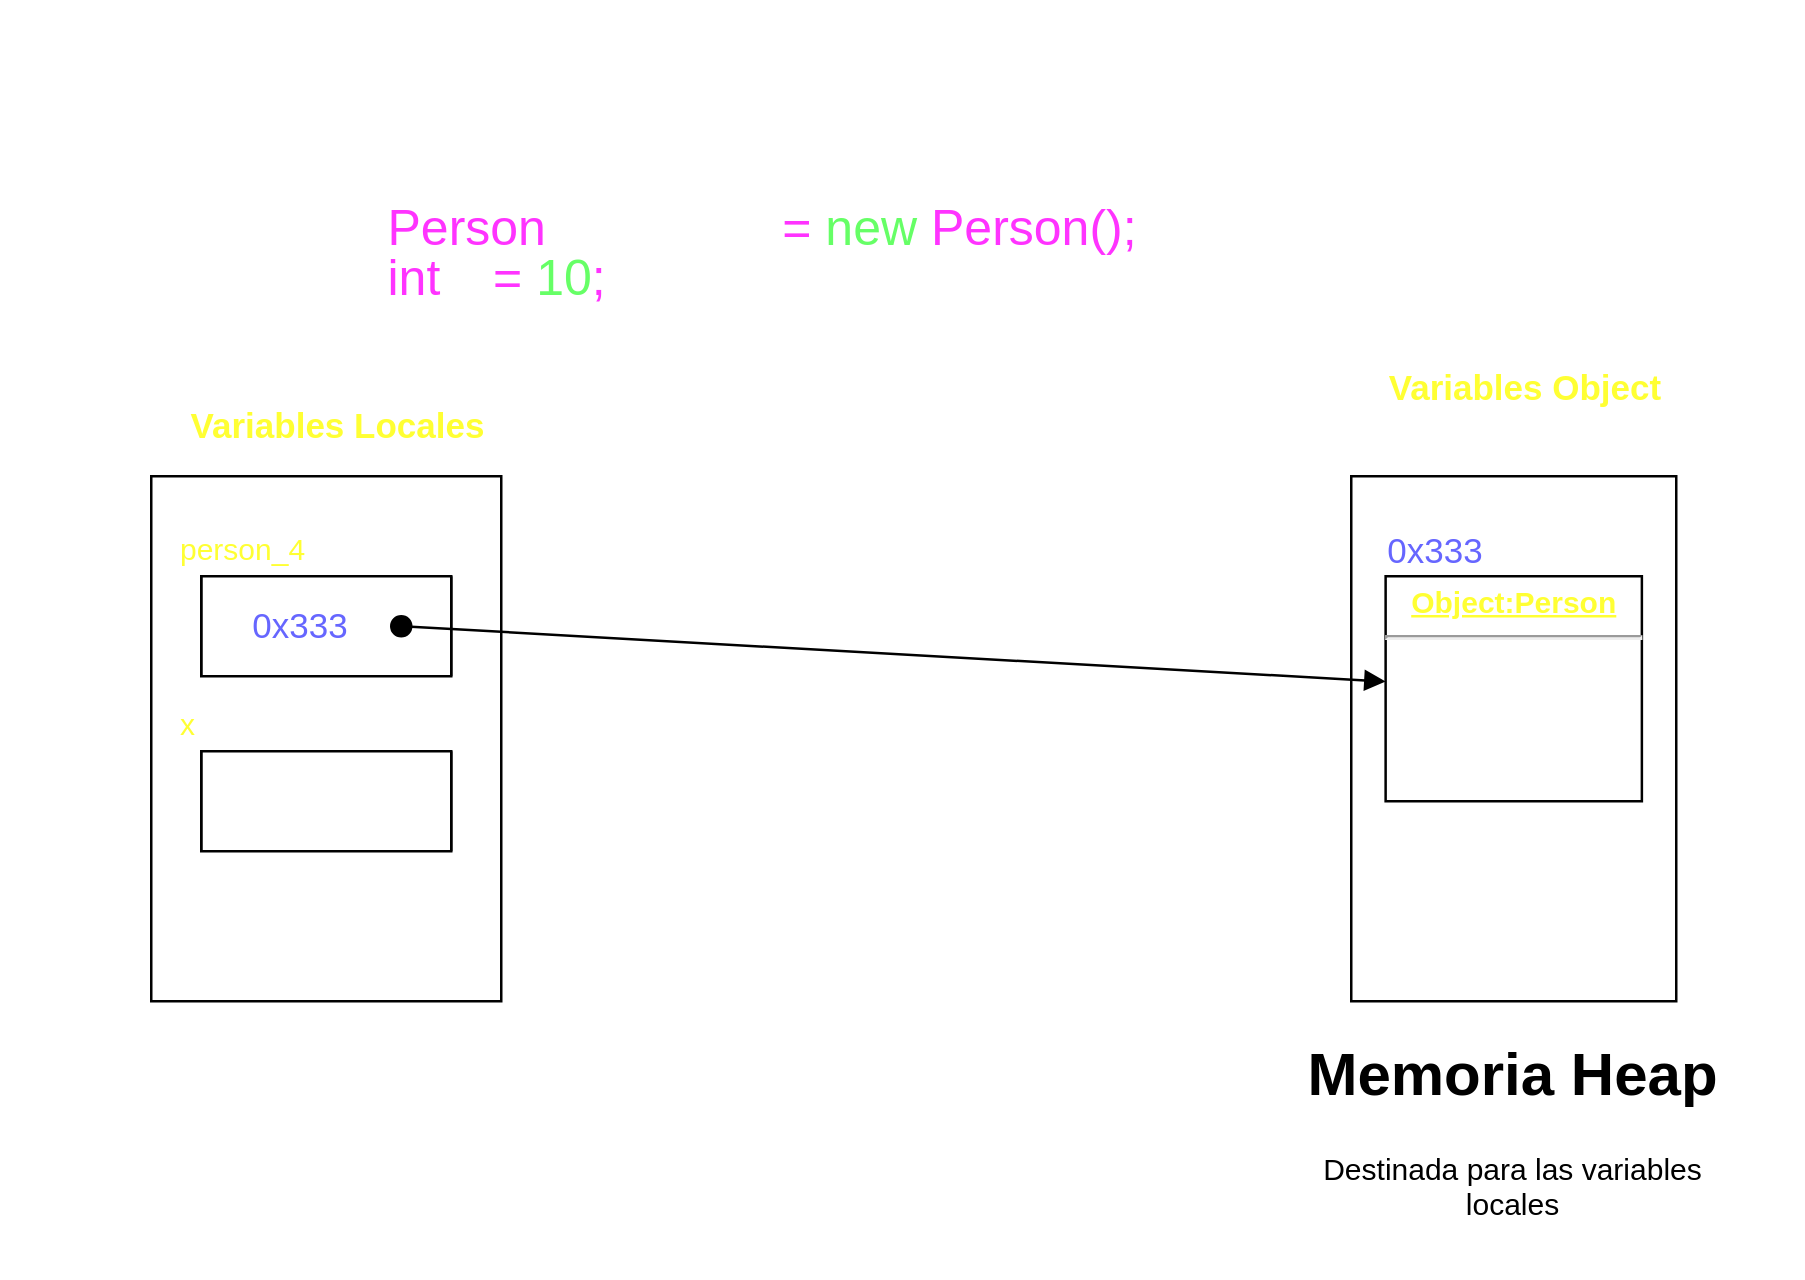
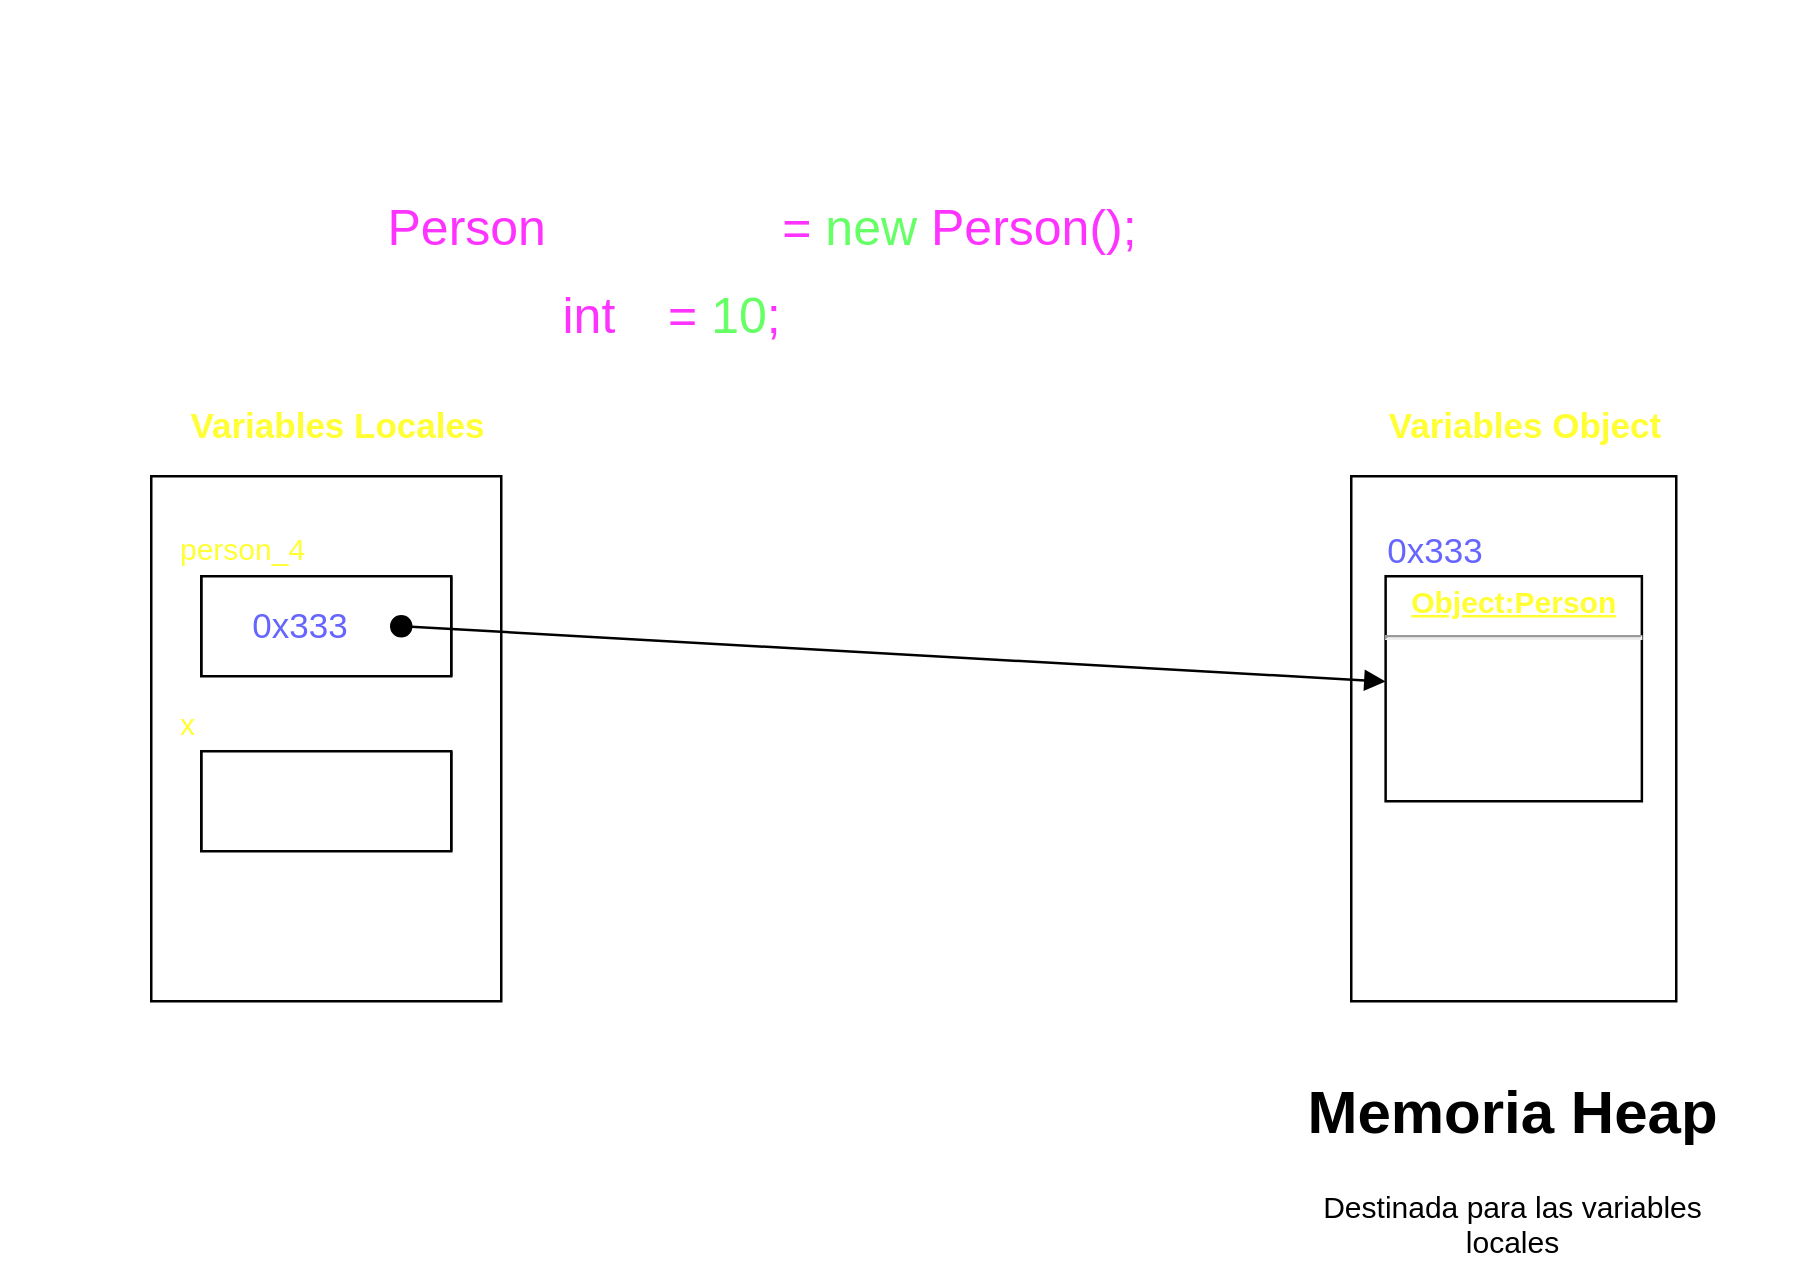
node "int x = 10;": moved (953, 276) -> (1128, 314)
node "Variables Object": moved (1526, 389) -> (1526, 426)
node "Memoria HeapDestinada para las variables locales": moved (1514, 1126) -> (1514, 1164)
